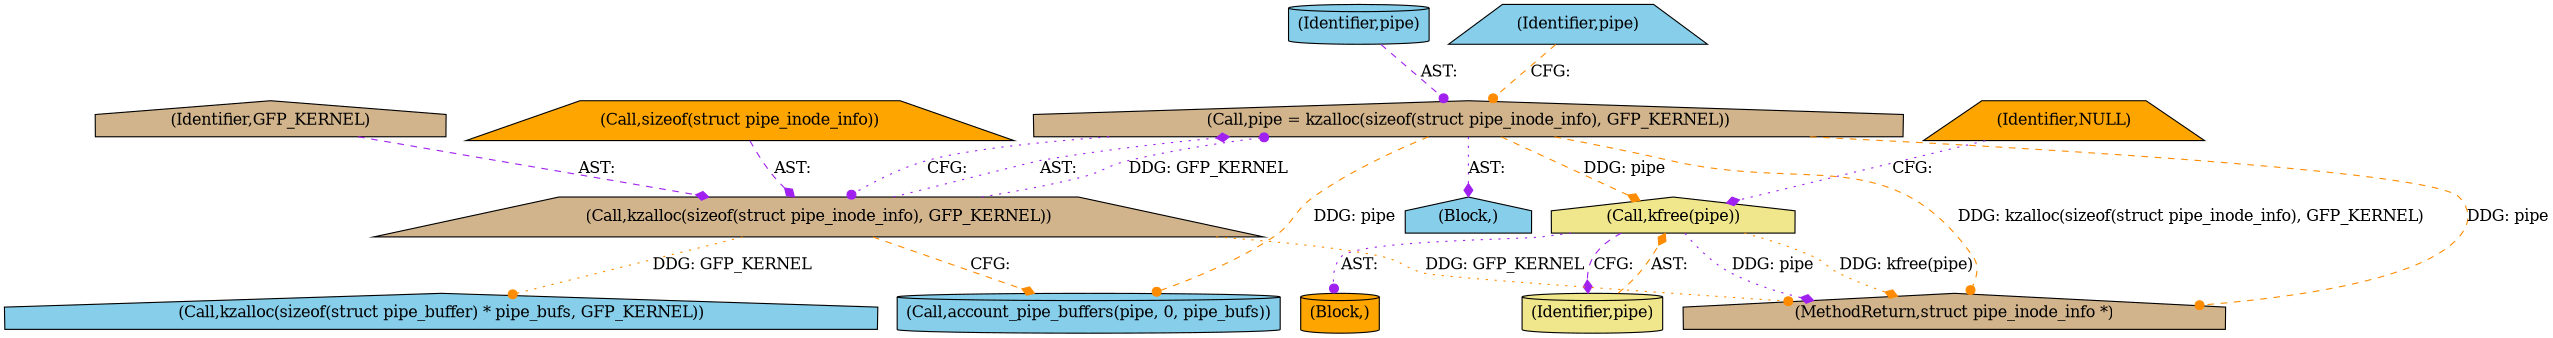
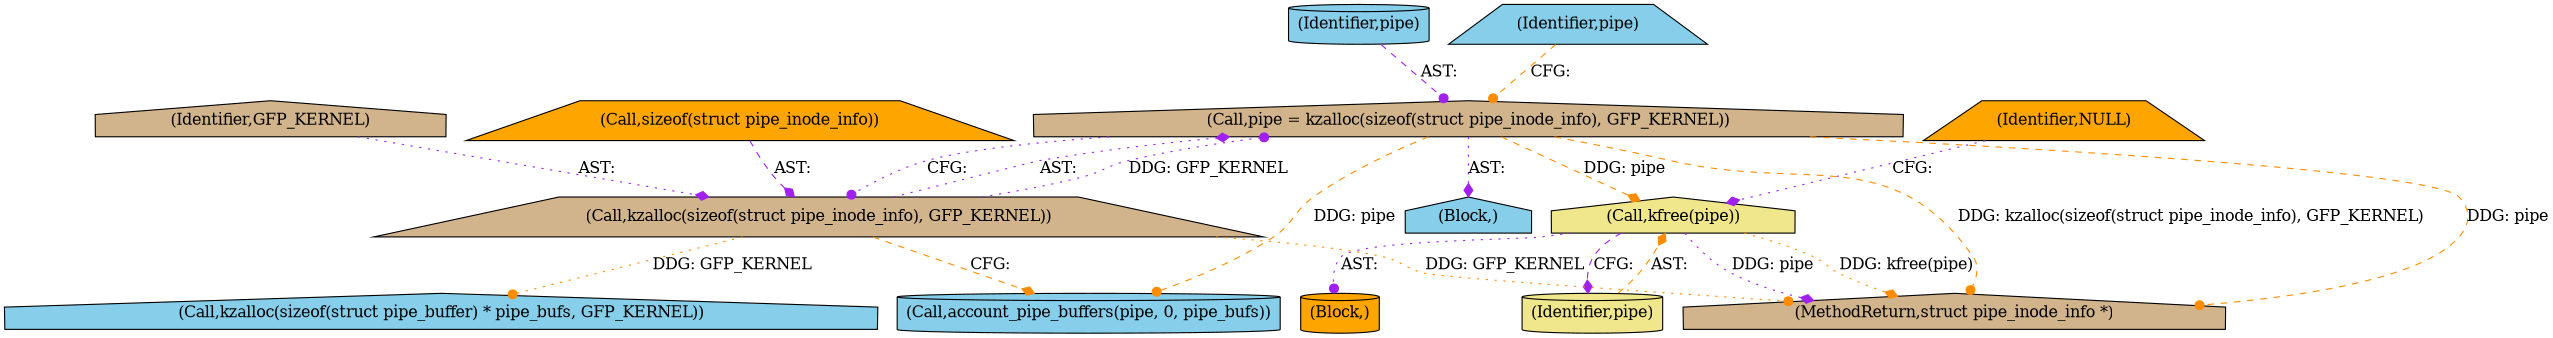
edge "(Identifier,GFP_KERNEL)" -> "(Call,kzalloc(sizeof(struct pipe_inode_info), GFP_KERNEL))": style dashed -> dotted
